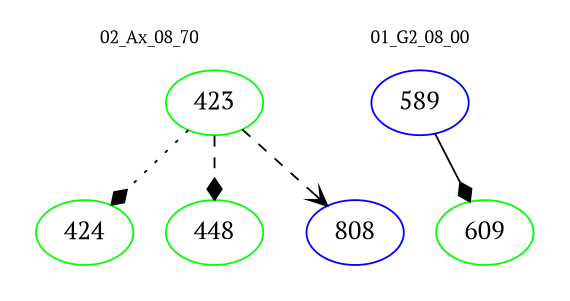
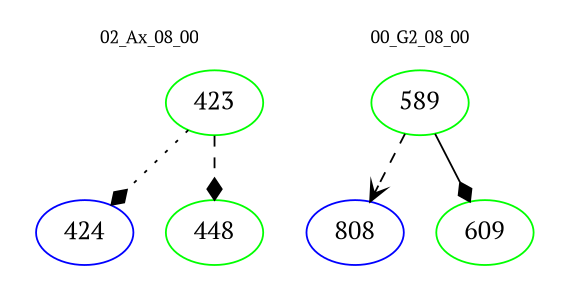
cluster "02_Ax_08_70": label "02_Ax_08_70" -> "02_Ax_08_00"
cluster "01_G2_08_00": label "01_G2_08_00" -> "00_G2_08_00"
node "589": color blue -> green
edge "423" -> "808": now "589" -> "808"
node "424": color green -> blue
